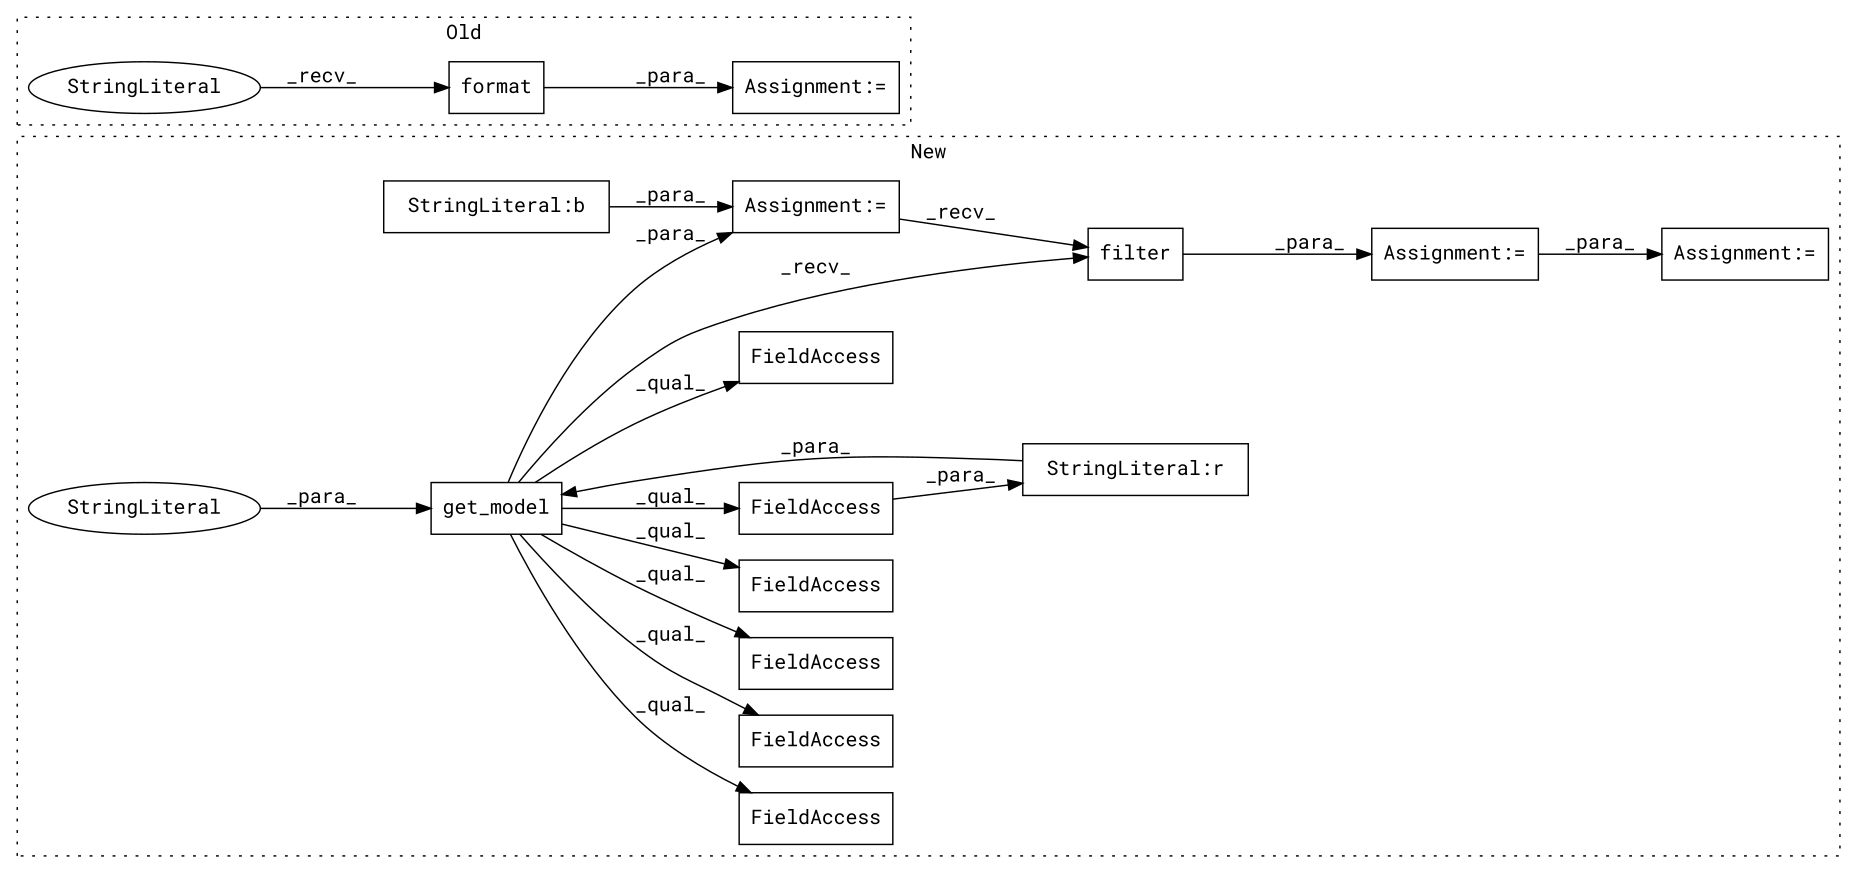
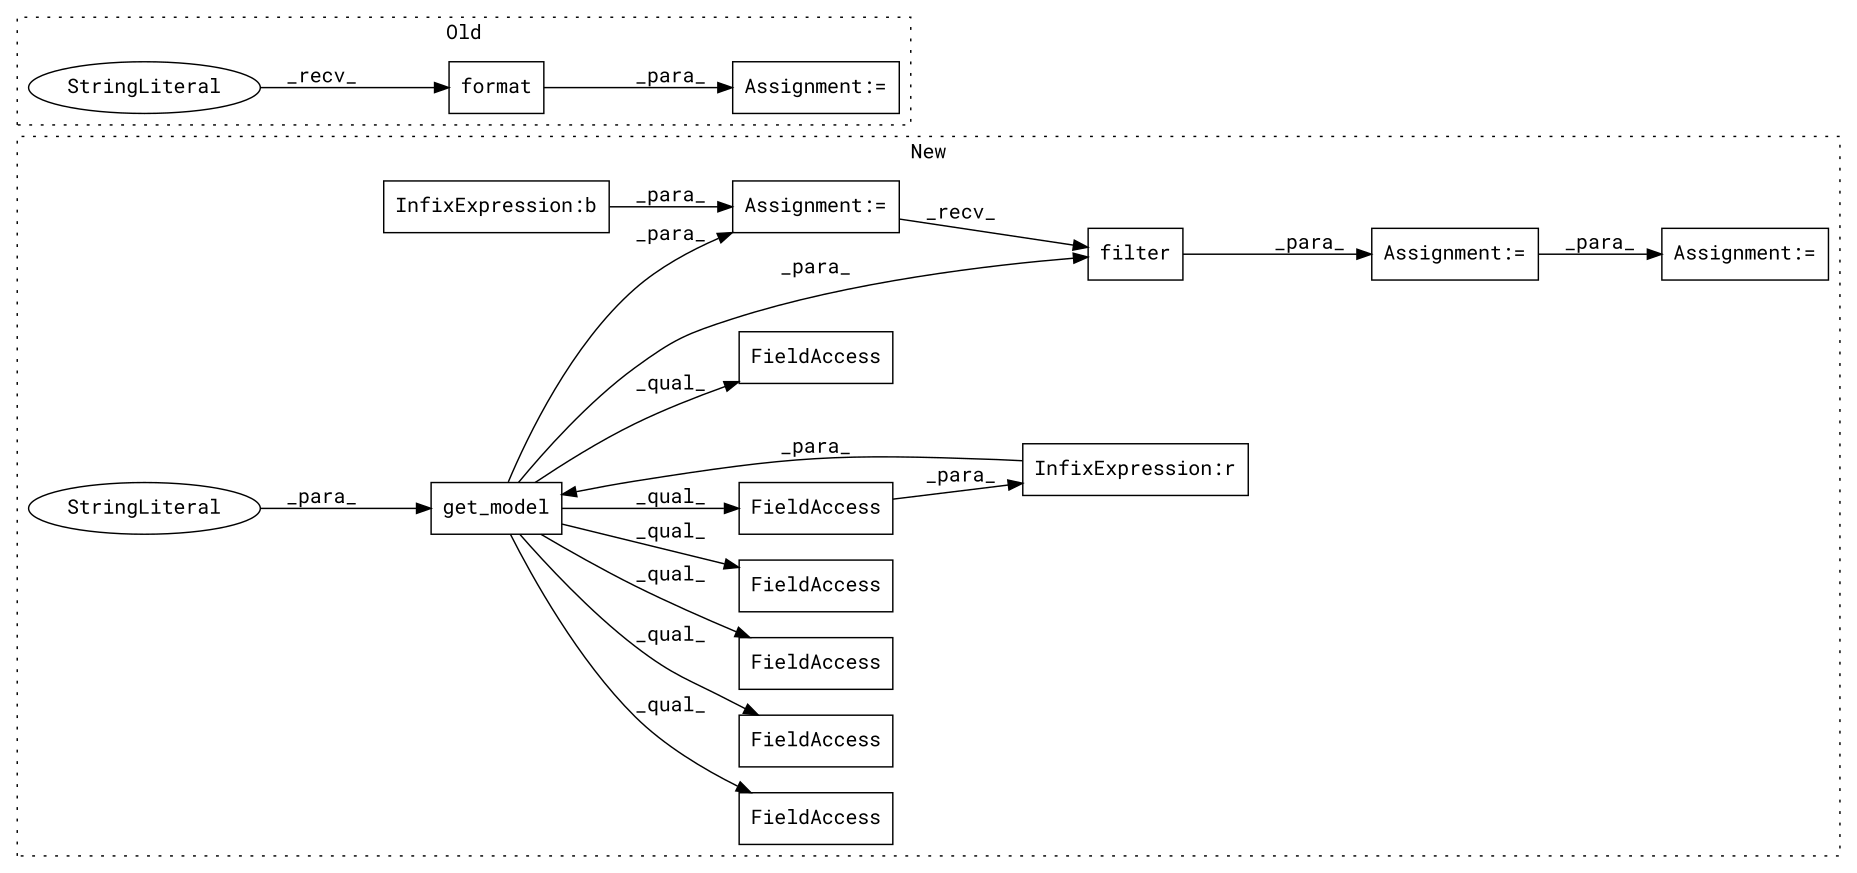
node "StringLiteral:b": label "StringLiteral:b" -> "InfixExpression:b"
edge "get_model" -> "filter": label "_recv_" -> "_para_"
node "StringLiteral:r": label "StringLiteral:r" -> "InfixExpression:r"
